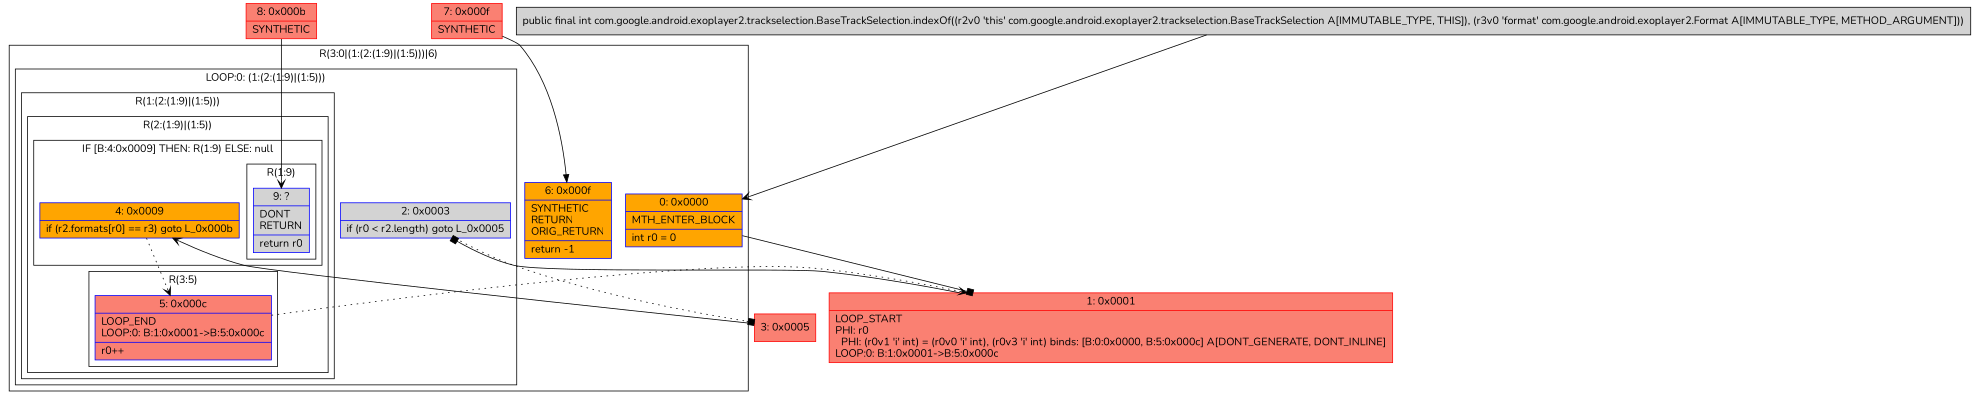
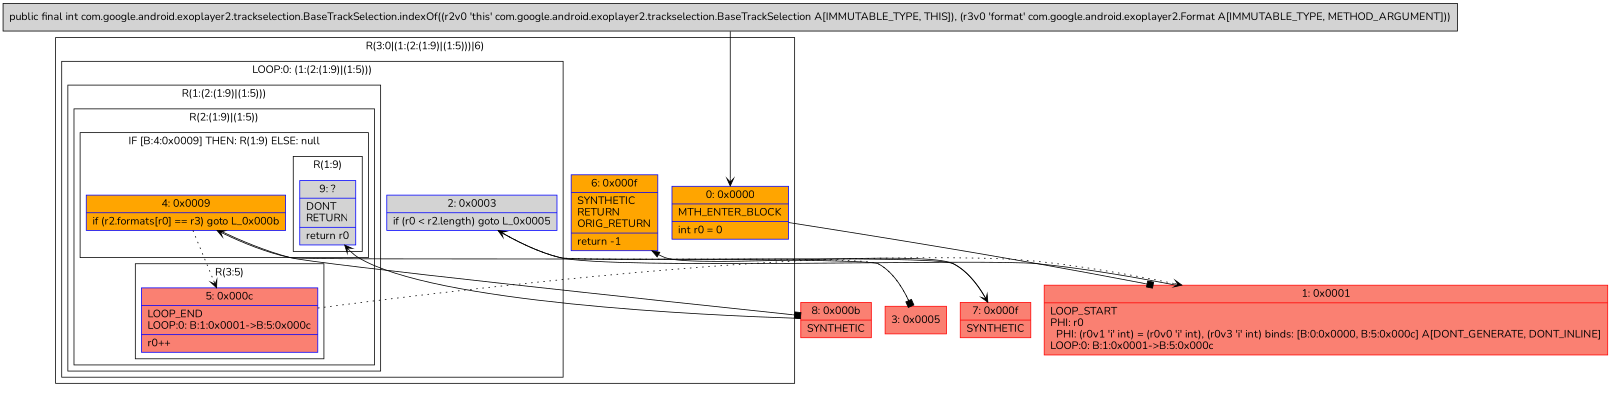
edge "2: 0x0003" -> "7: 0x000f": added
edge "1: 0x0001" -> "2: 0x0003": arrowhead box -> vee
edge "4: 0x0009" -> "8: 0x000b": added
